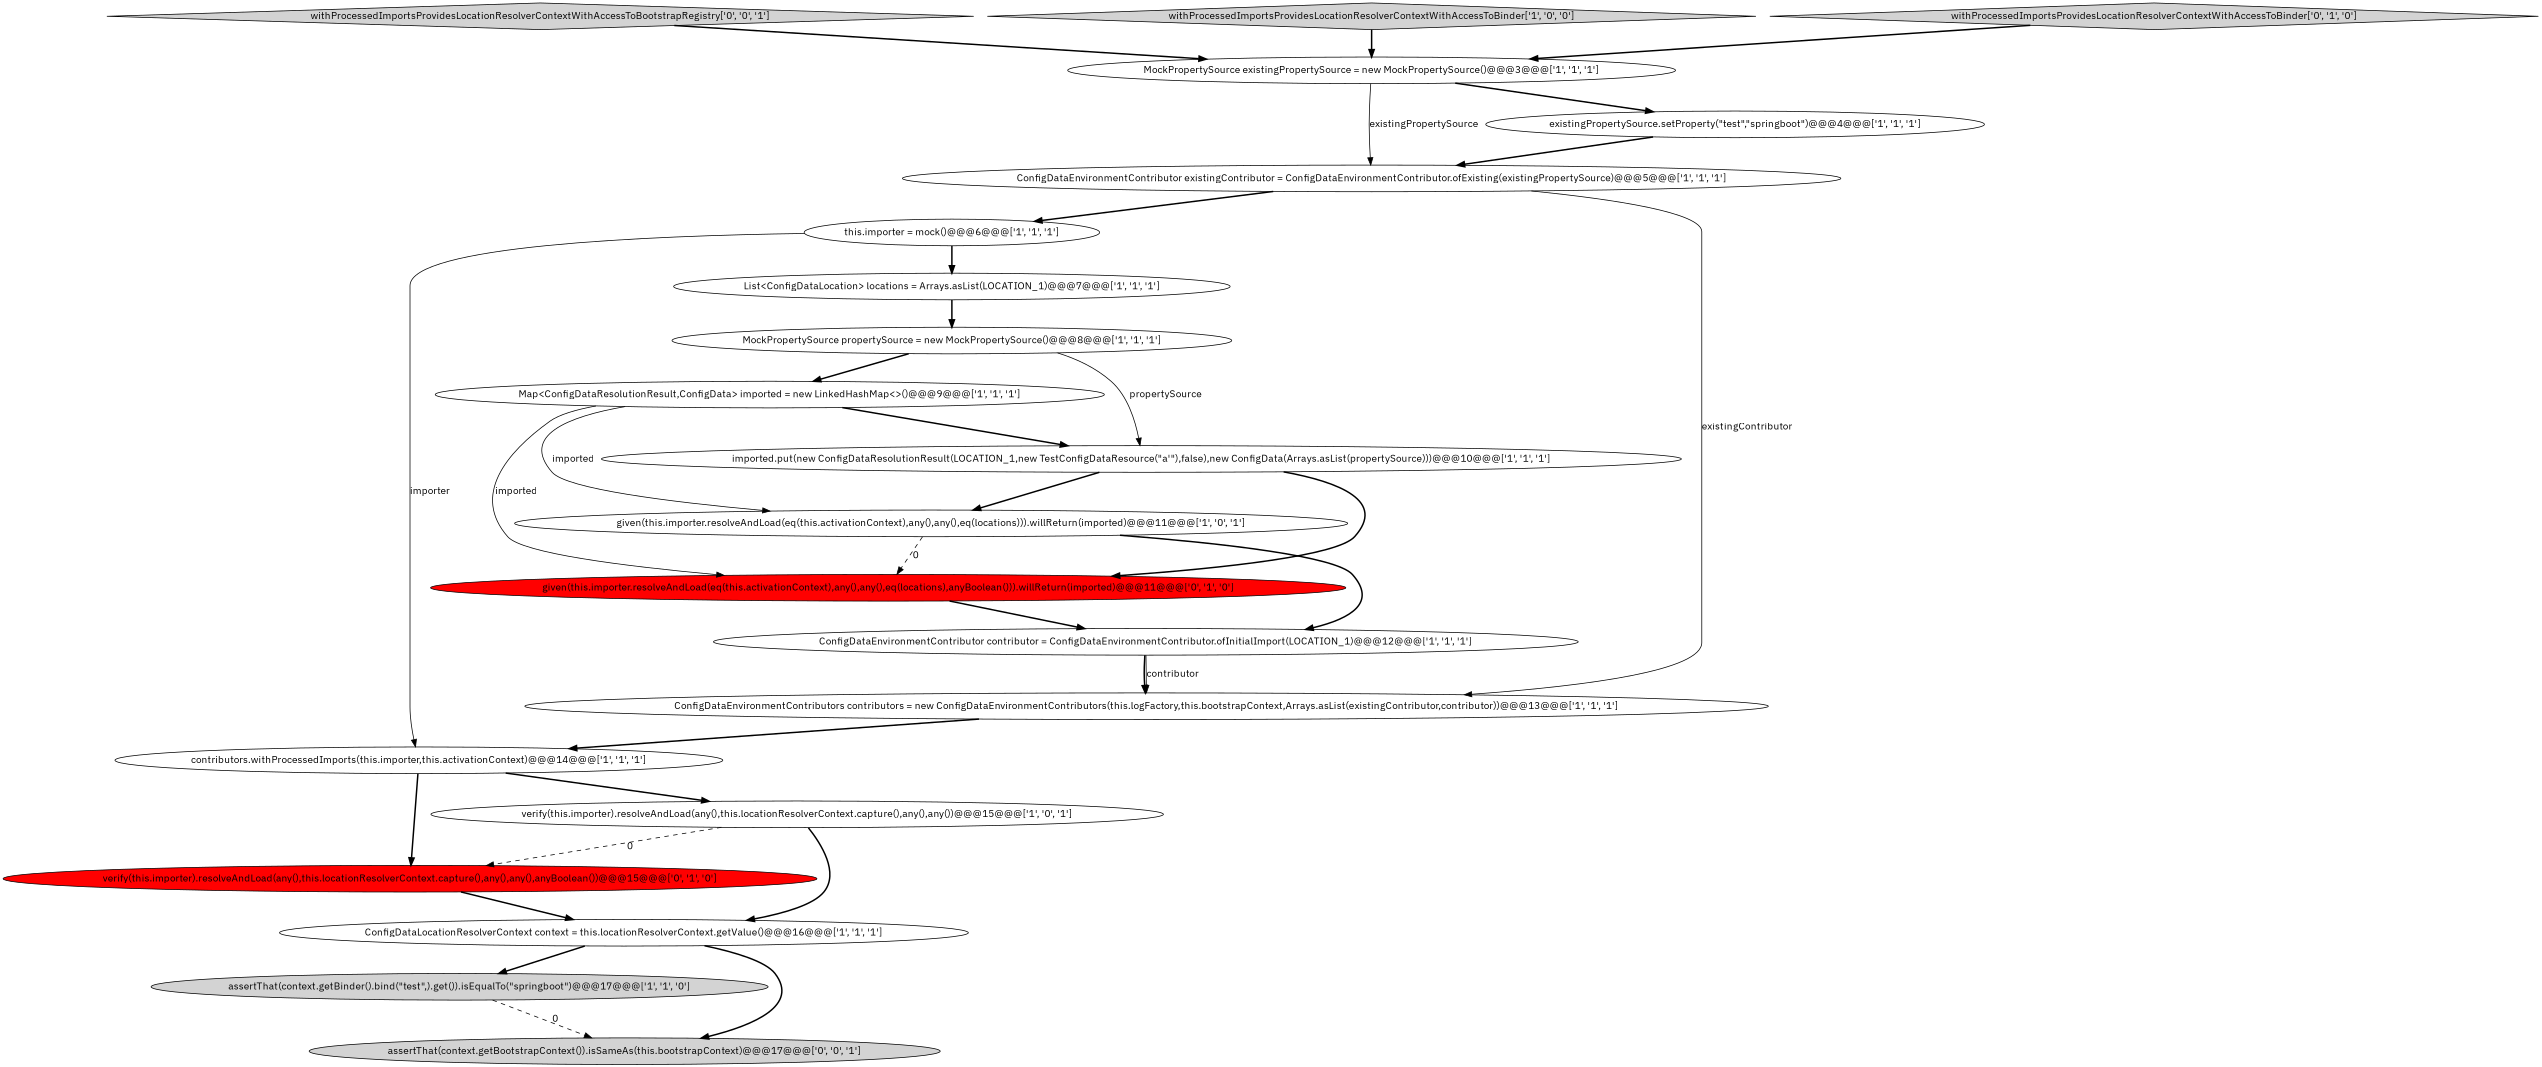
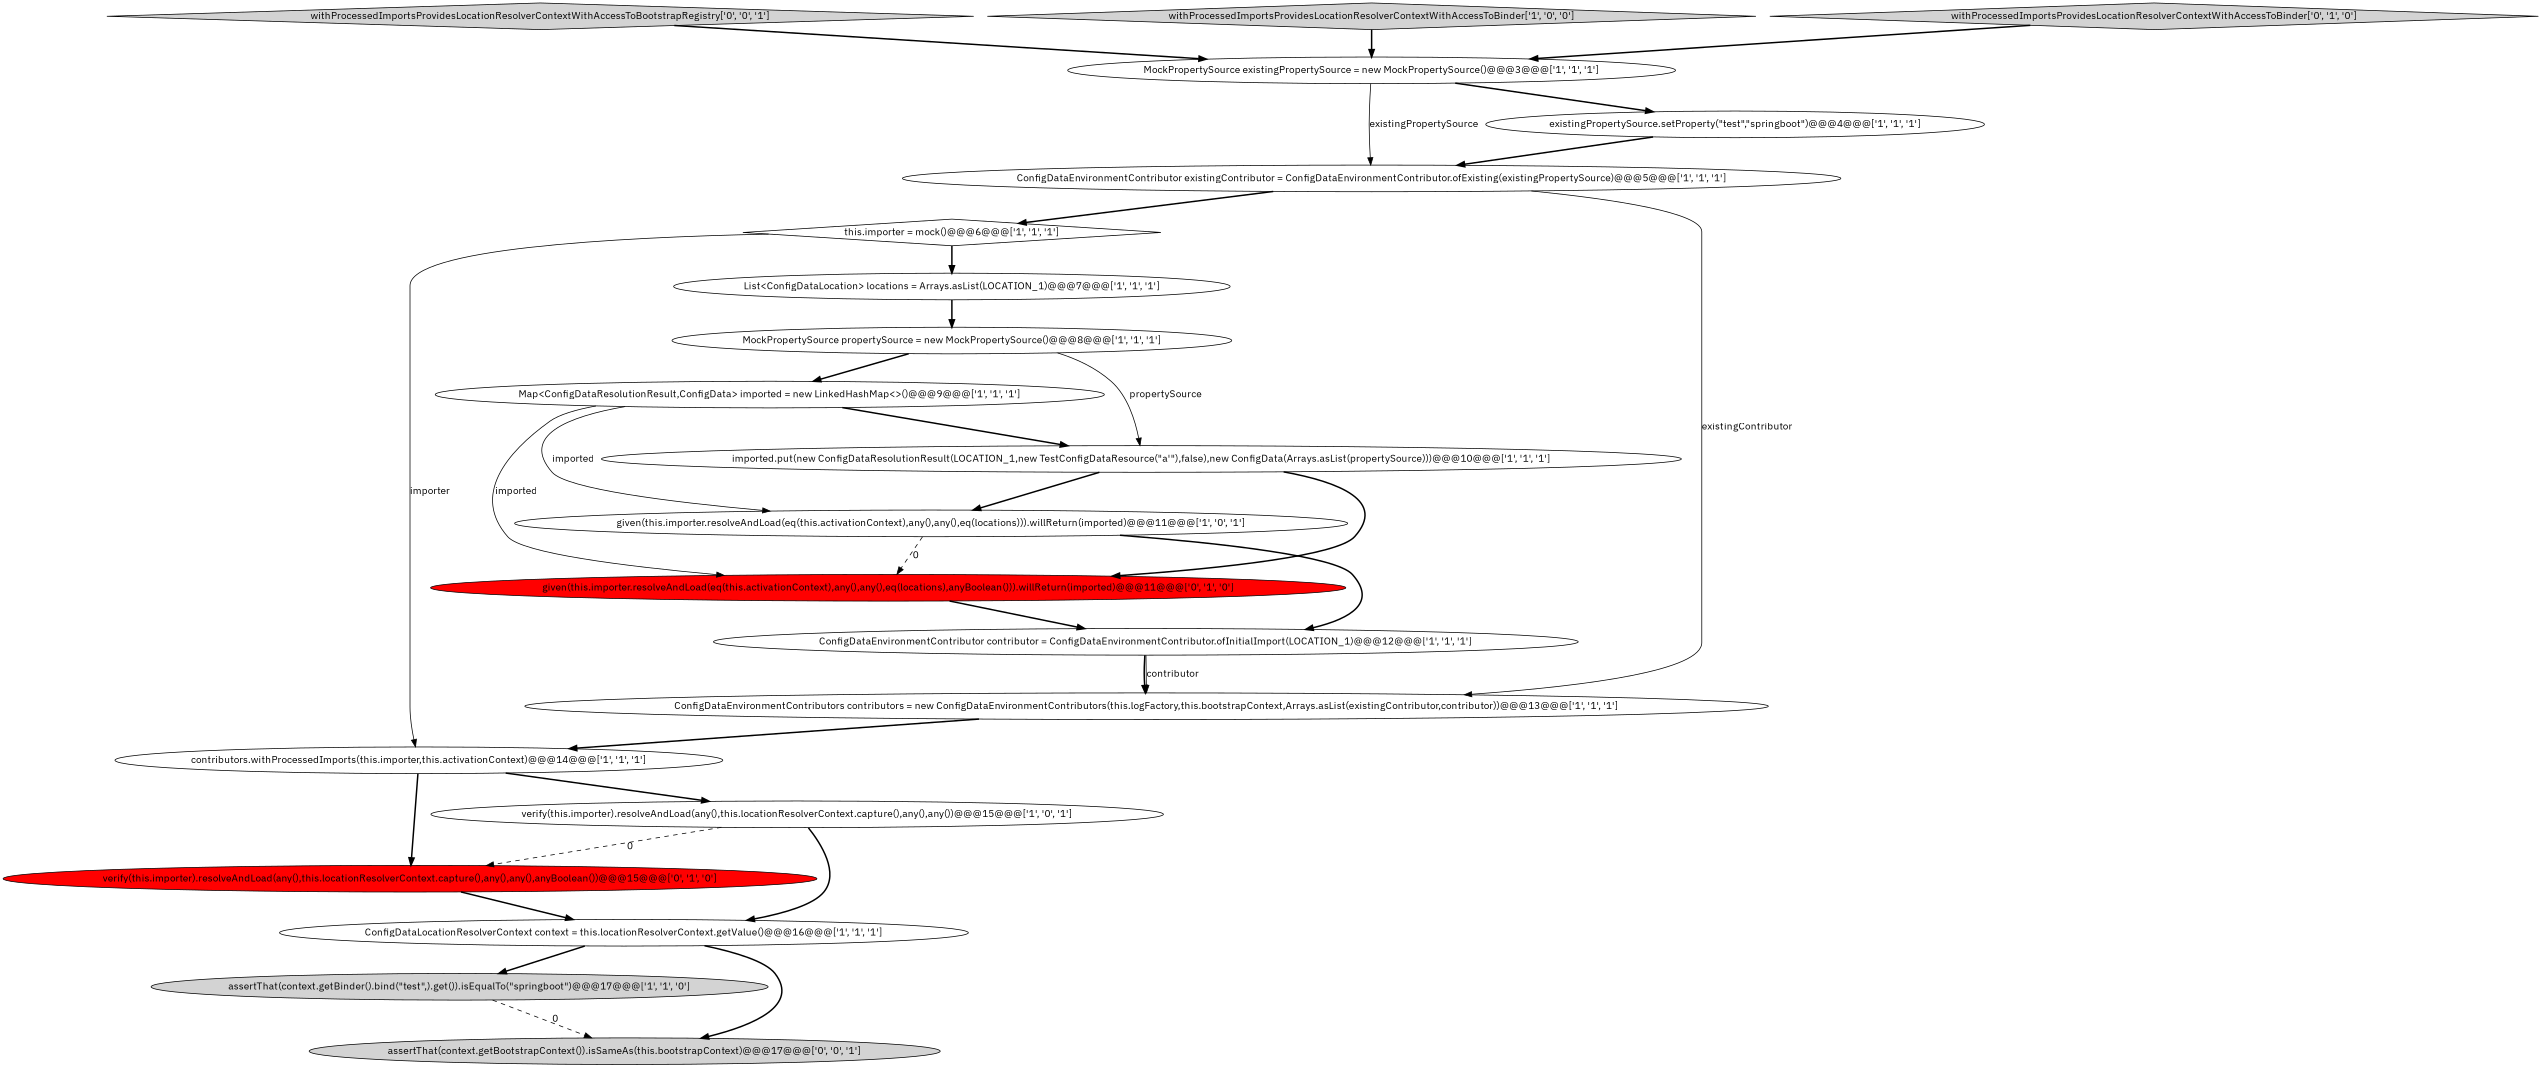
node "this.importer = mock()@@@6@@@['1', '1', '1']": shape ellipse -> diamond
